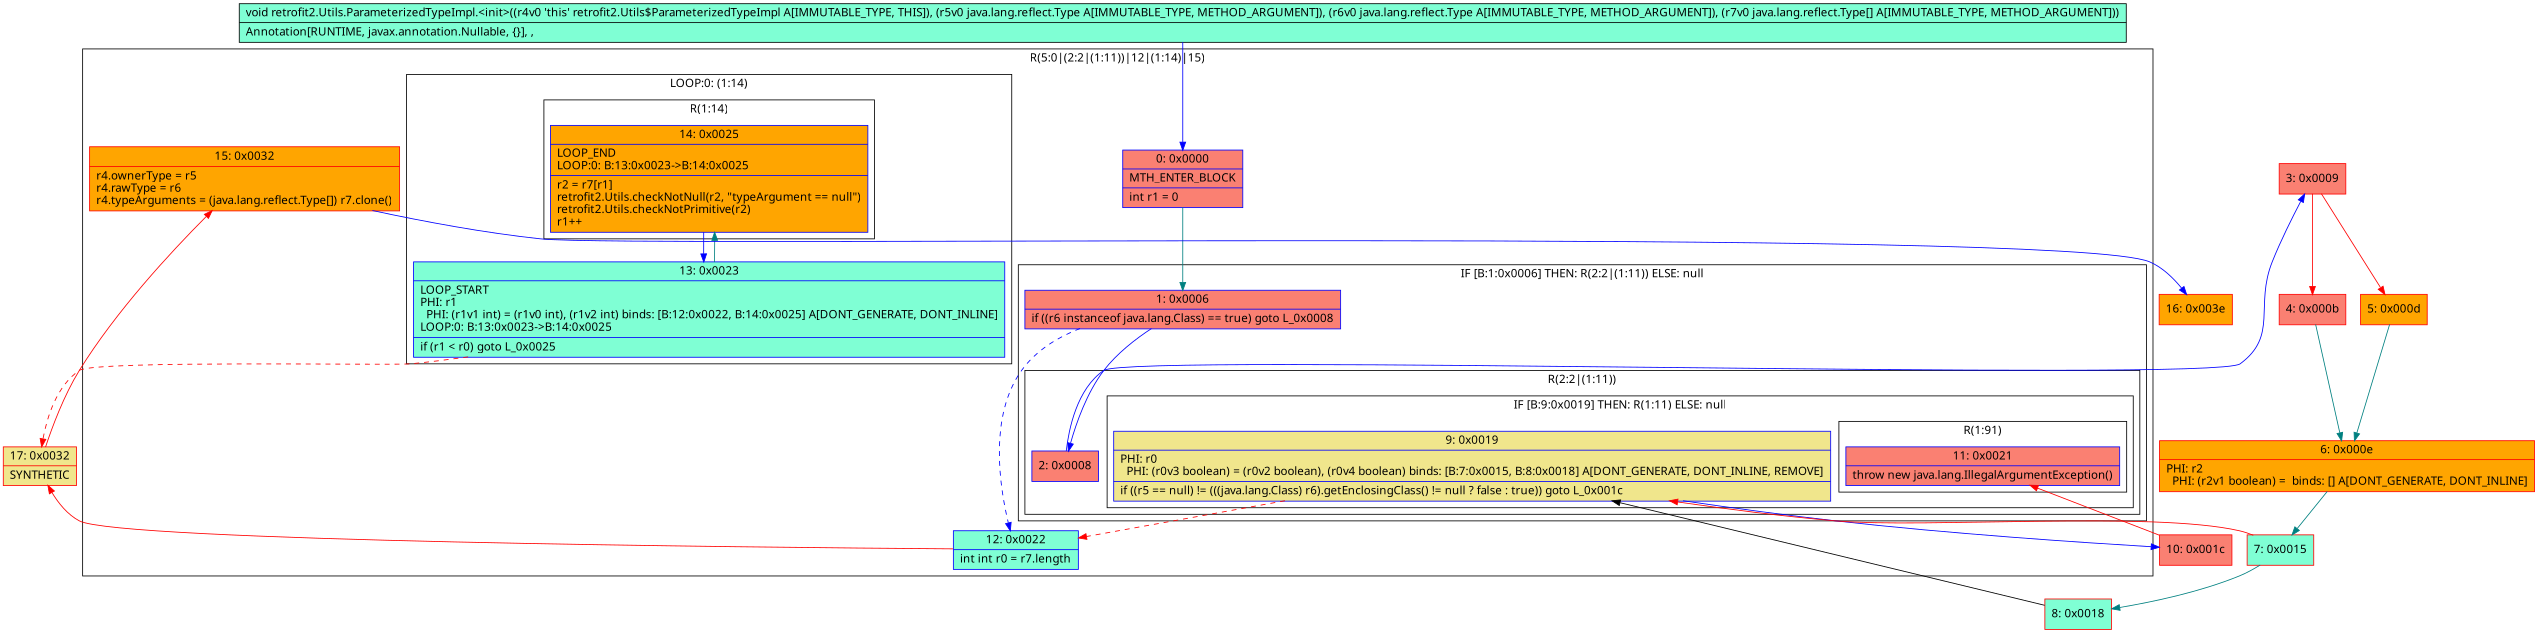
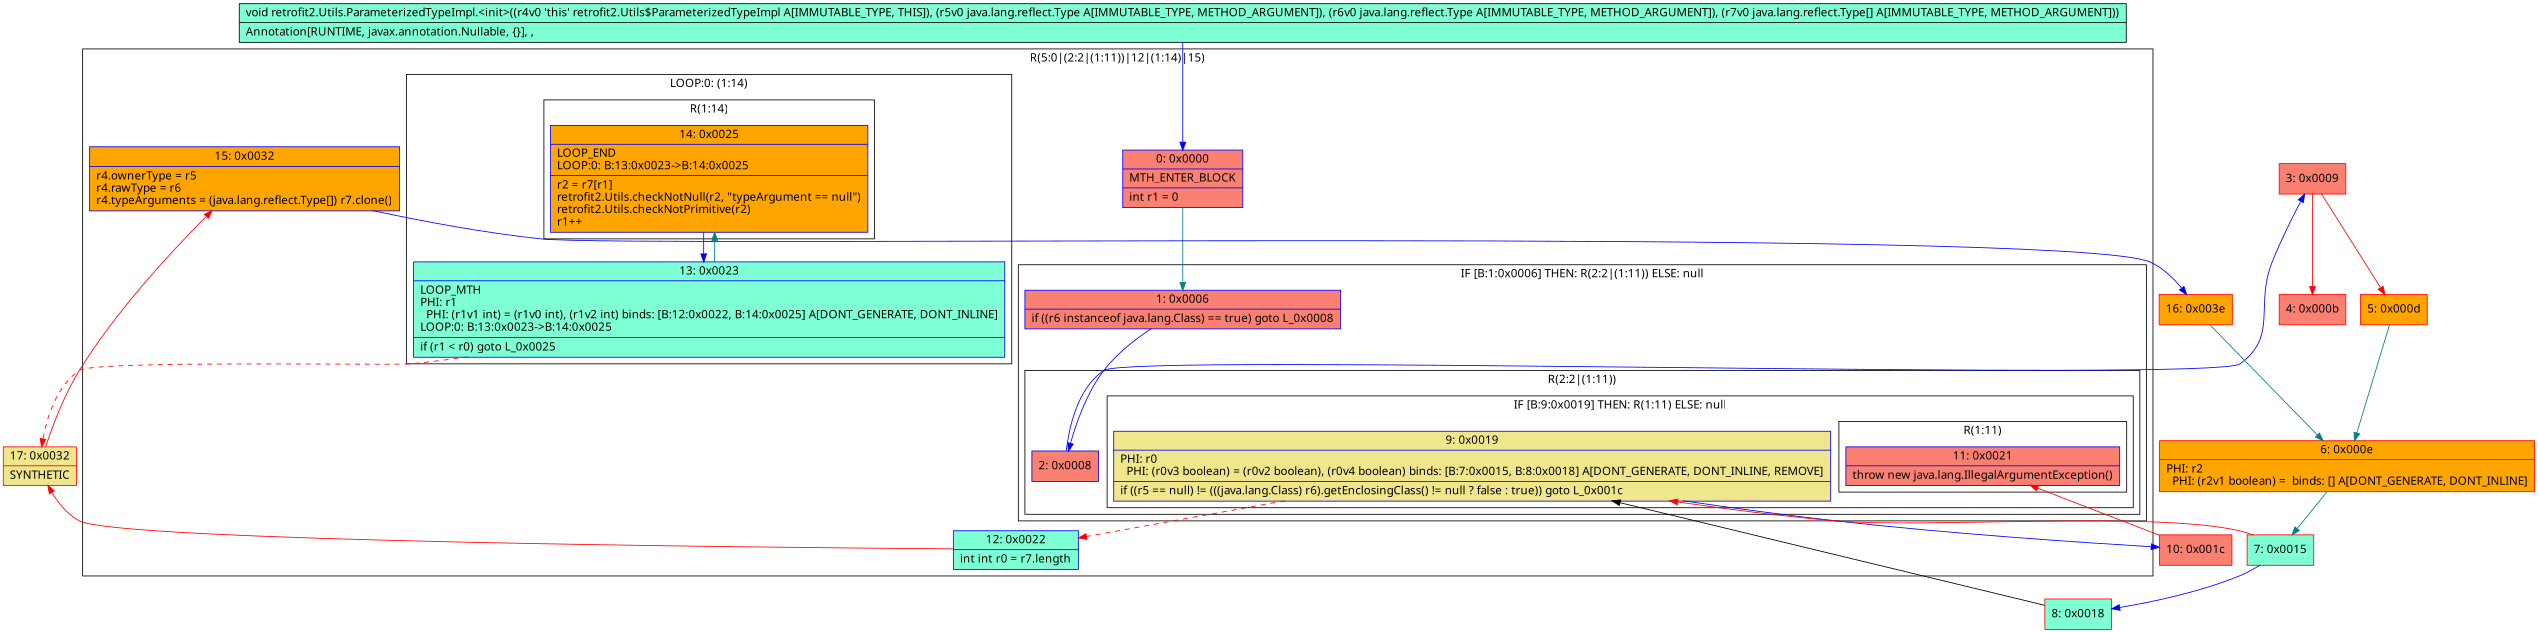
node "15: 0x0032": color red -> blue
node "13: 0x0023": text "LOOP_START" -> "LOOP_MTH"
edge "4: 0x000b" -> "6: 0x000e": now "16: 0x003e" -> "6: 0x000e"
edge "1: 0x0006" -> "12: 0x0022": removed
cluster "R(1:91)": label "R(1:91)" -> "R(1:11)"
edge "7: 0x0015" -> "8: 0x0018": color teal -> blue
